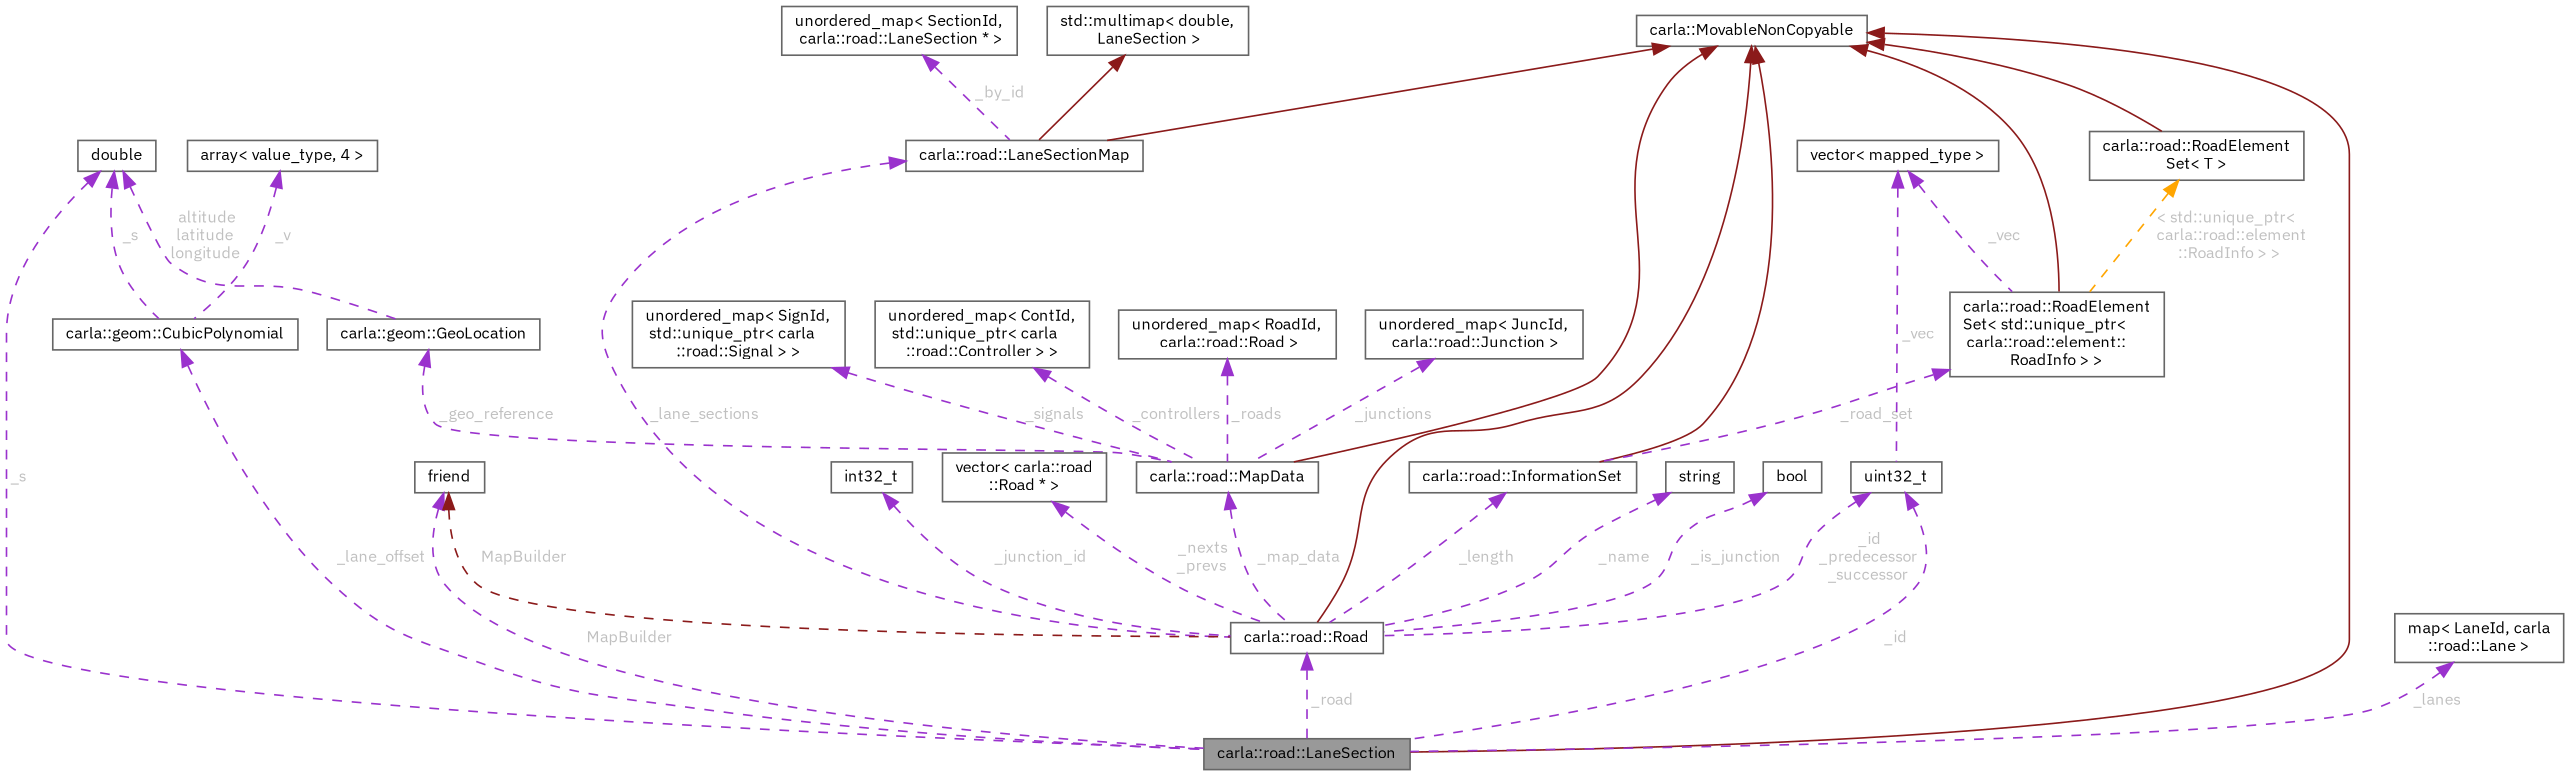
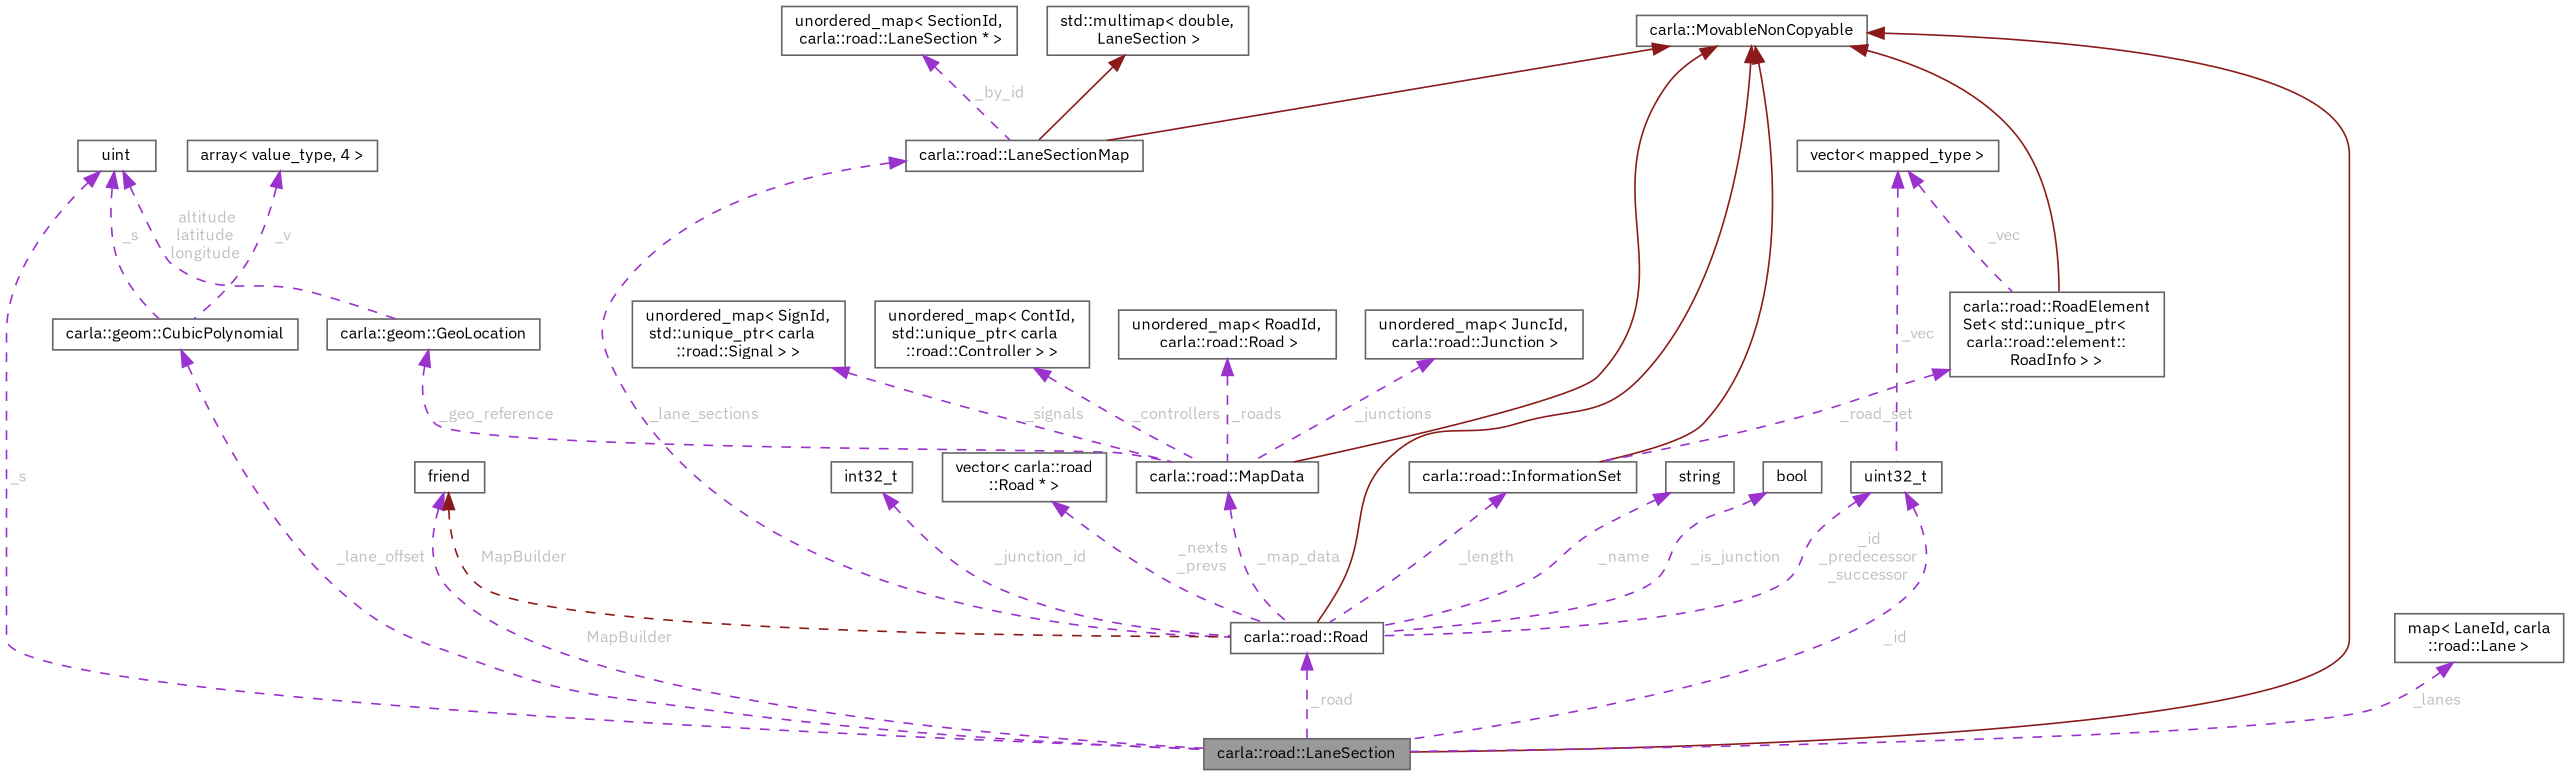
node "double": label "double" -> "uint"
node "carla::road::RoadElement Set< T >": removed
